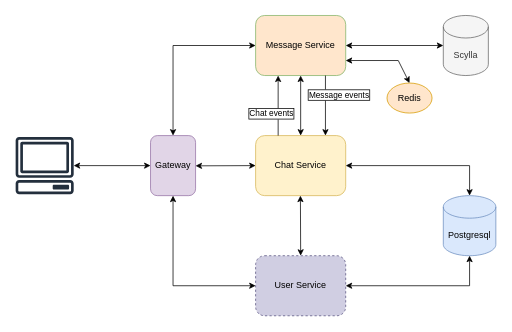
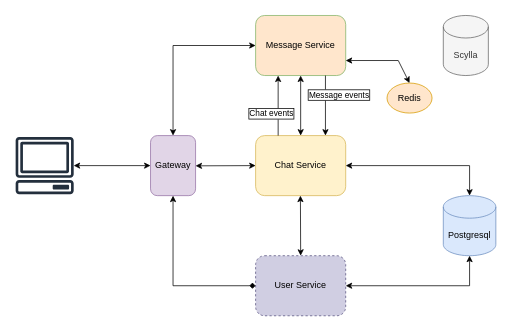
edge "Message Service" -- "Scylla": removed
edge "Gateway" -- "User Service": arrowhead classic -> diamond
